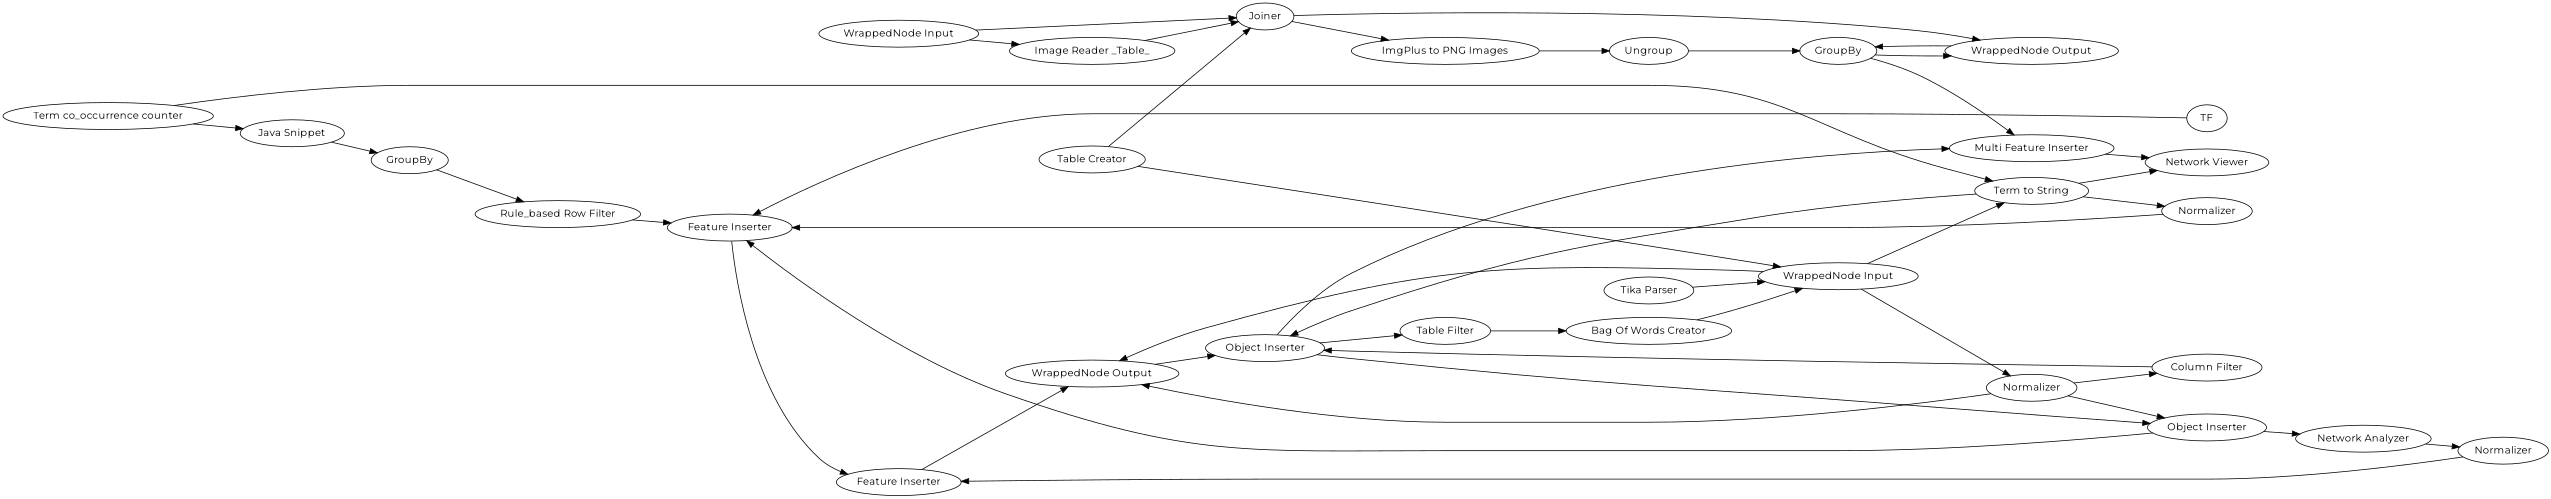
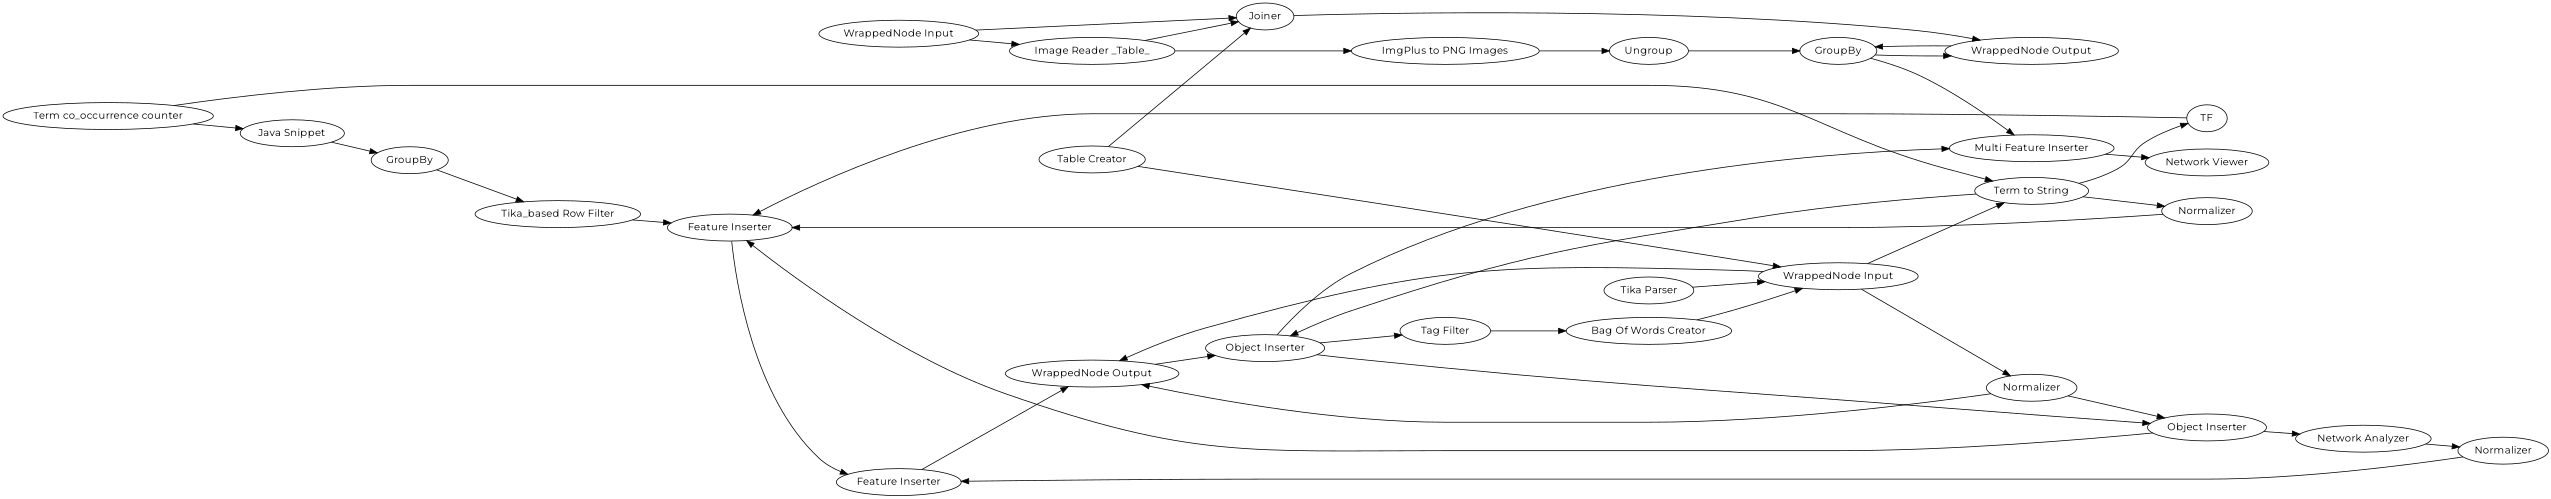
edge "Joiner" -> "ImgPlus to PNG Images": now "Image Reader _Table_" -> "ImgPlus to PNG Images"
edge "Term to String" -> "Network Viewer": now "Term to String" -> "TF"
node "Rule_based Row Filter": label "Rule_based Row Filter" -> "Tika_based Row Filter"
node "Table Filter": label "Table Filter" -> "Tag Filter"
node "Column Filter": removed
